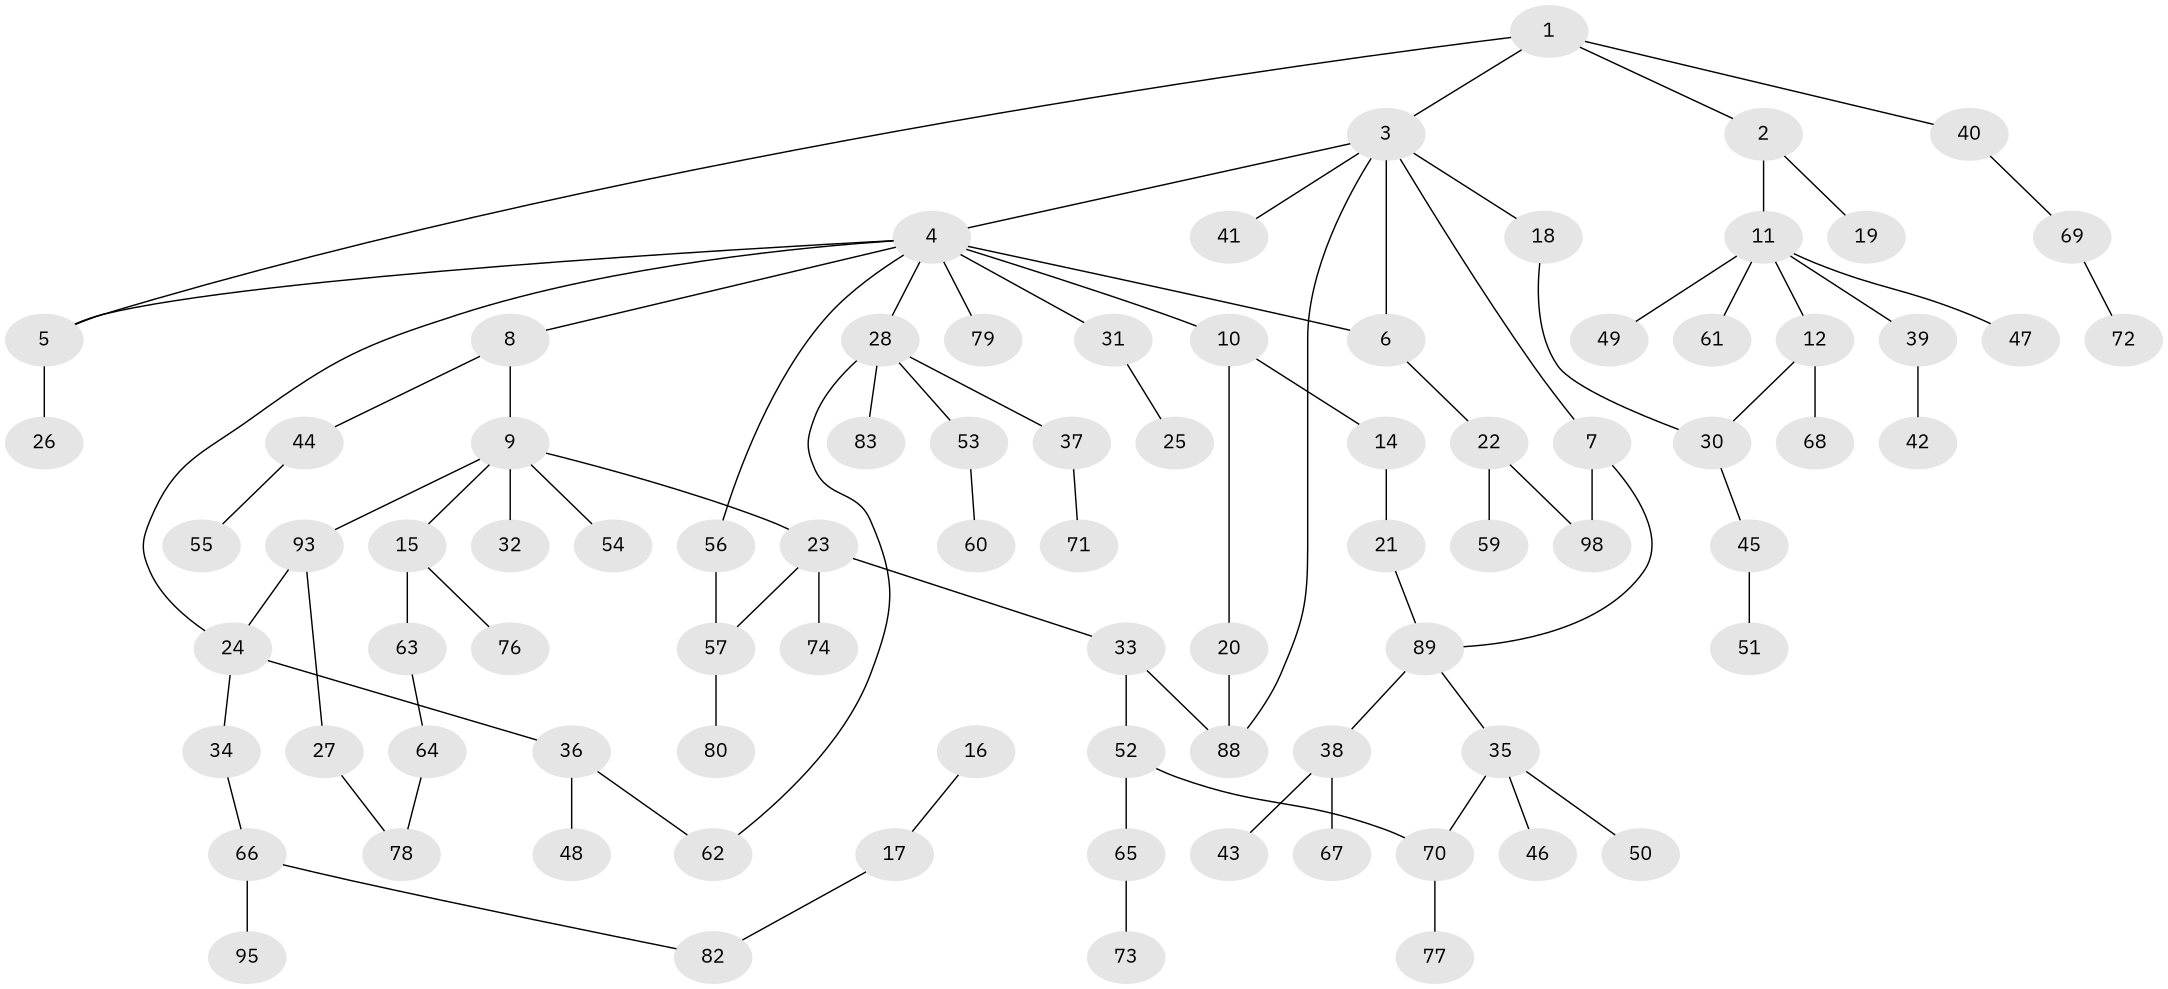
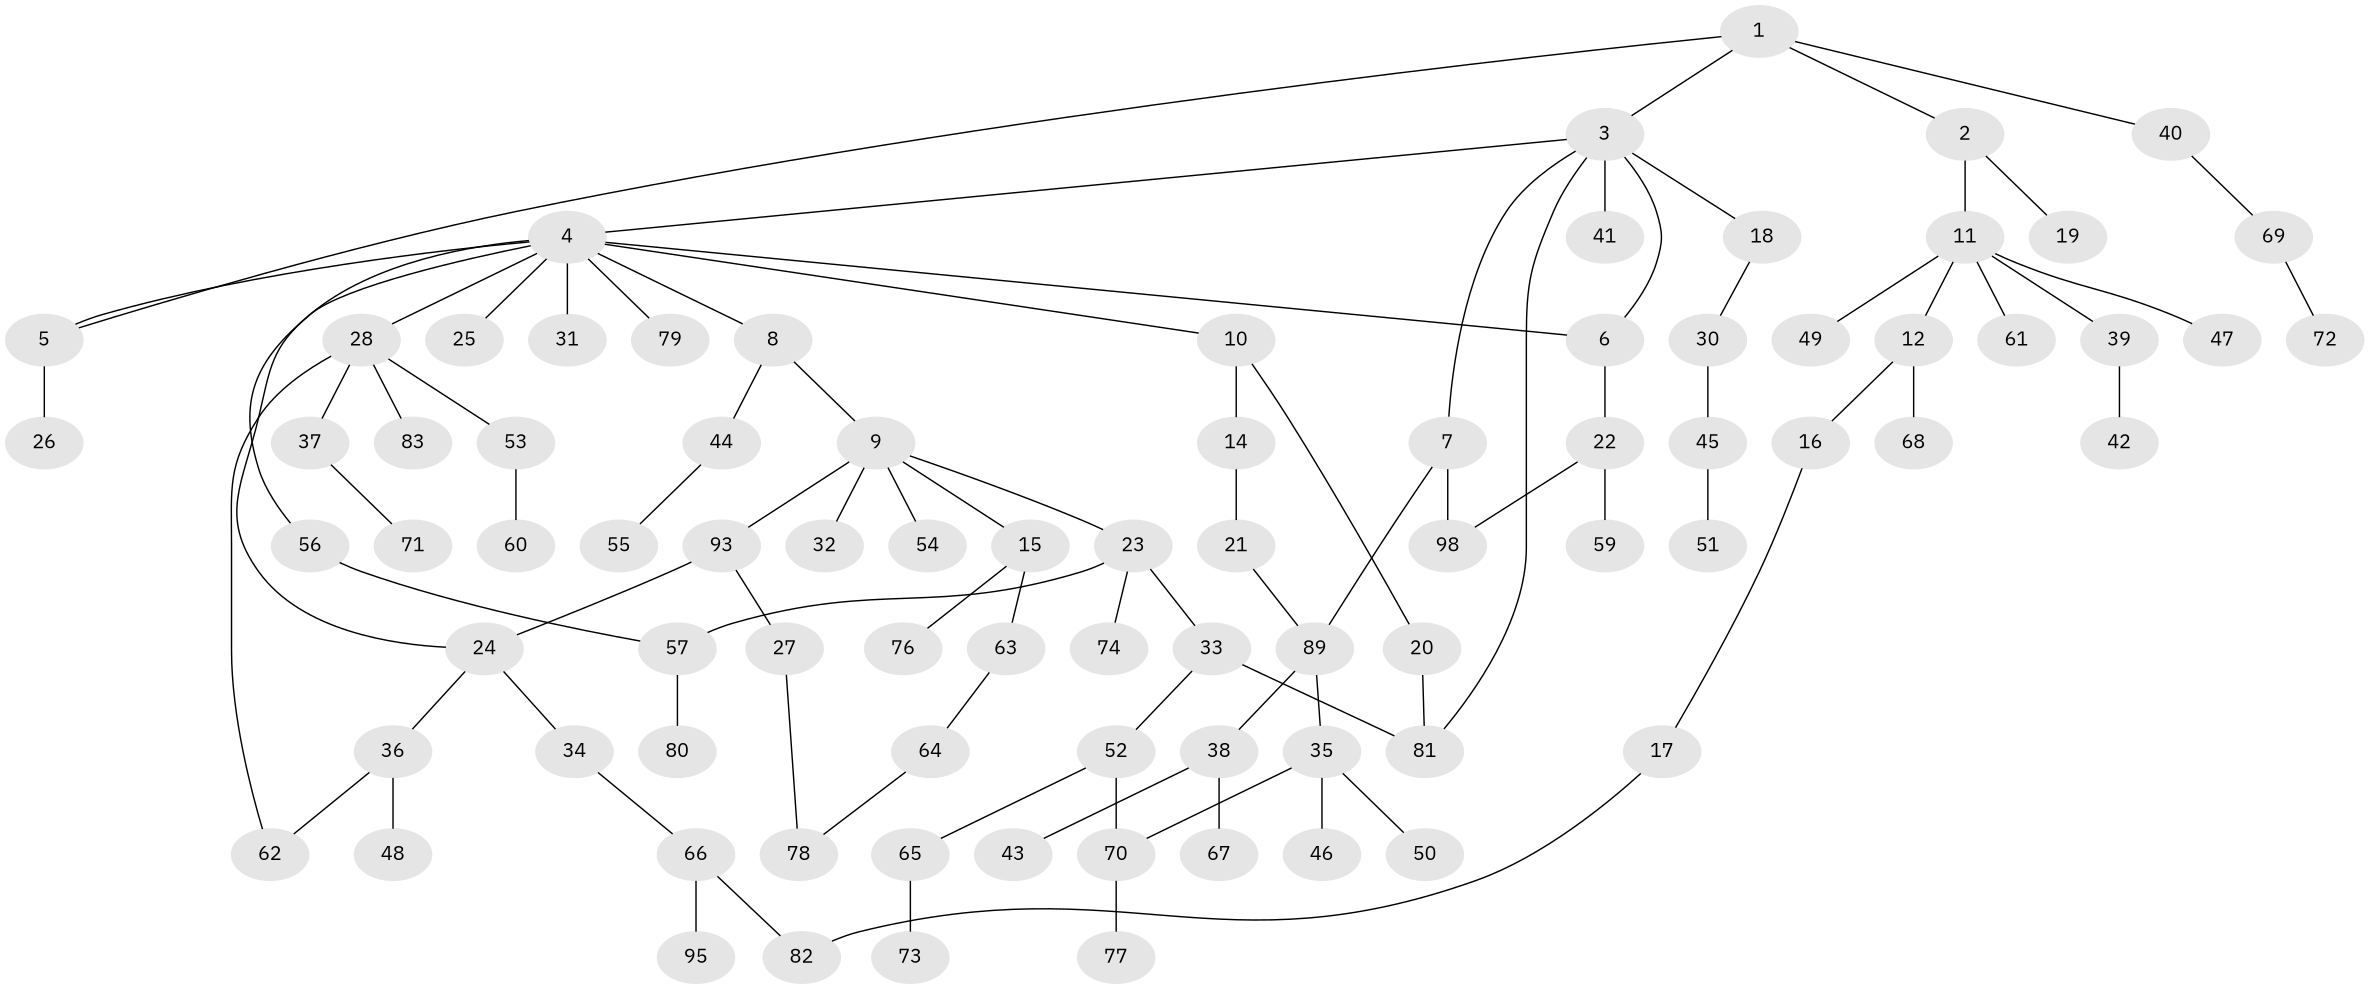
edge "12" -- "30": now "12" -- "16"
edge "31" -- "25": now "4" -- "25"
node "88": label "88" -> "81"
